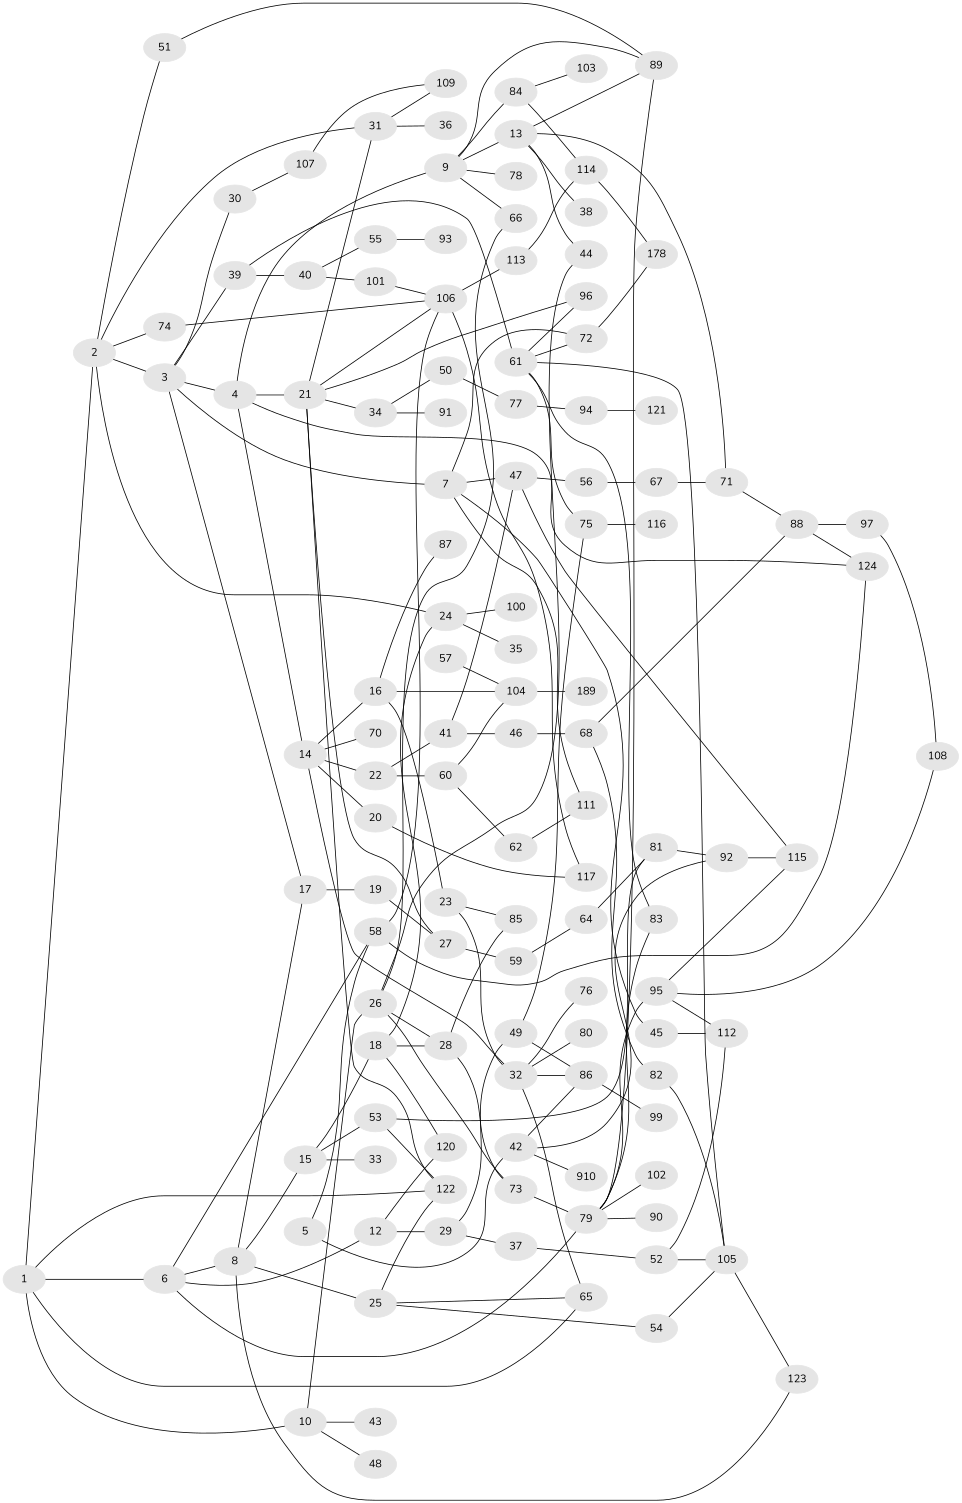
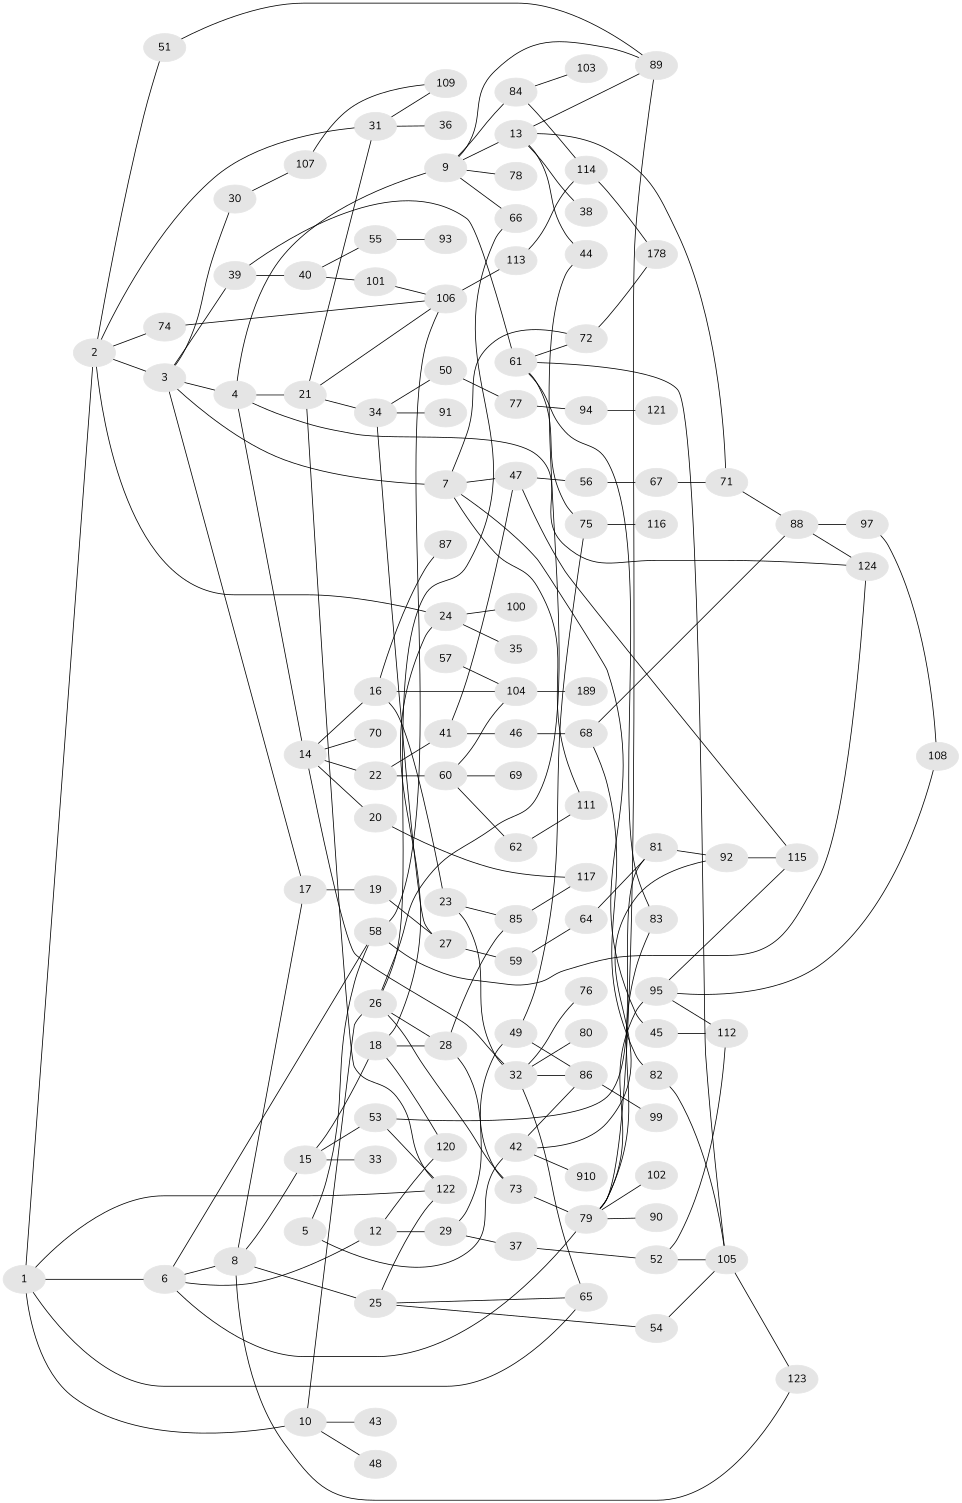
node "96": removed
edge "106" -- "117": now "85" -- "117"
edge "21" -- "27": now "34" -- "27"
node "69": added
